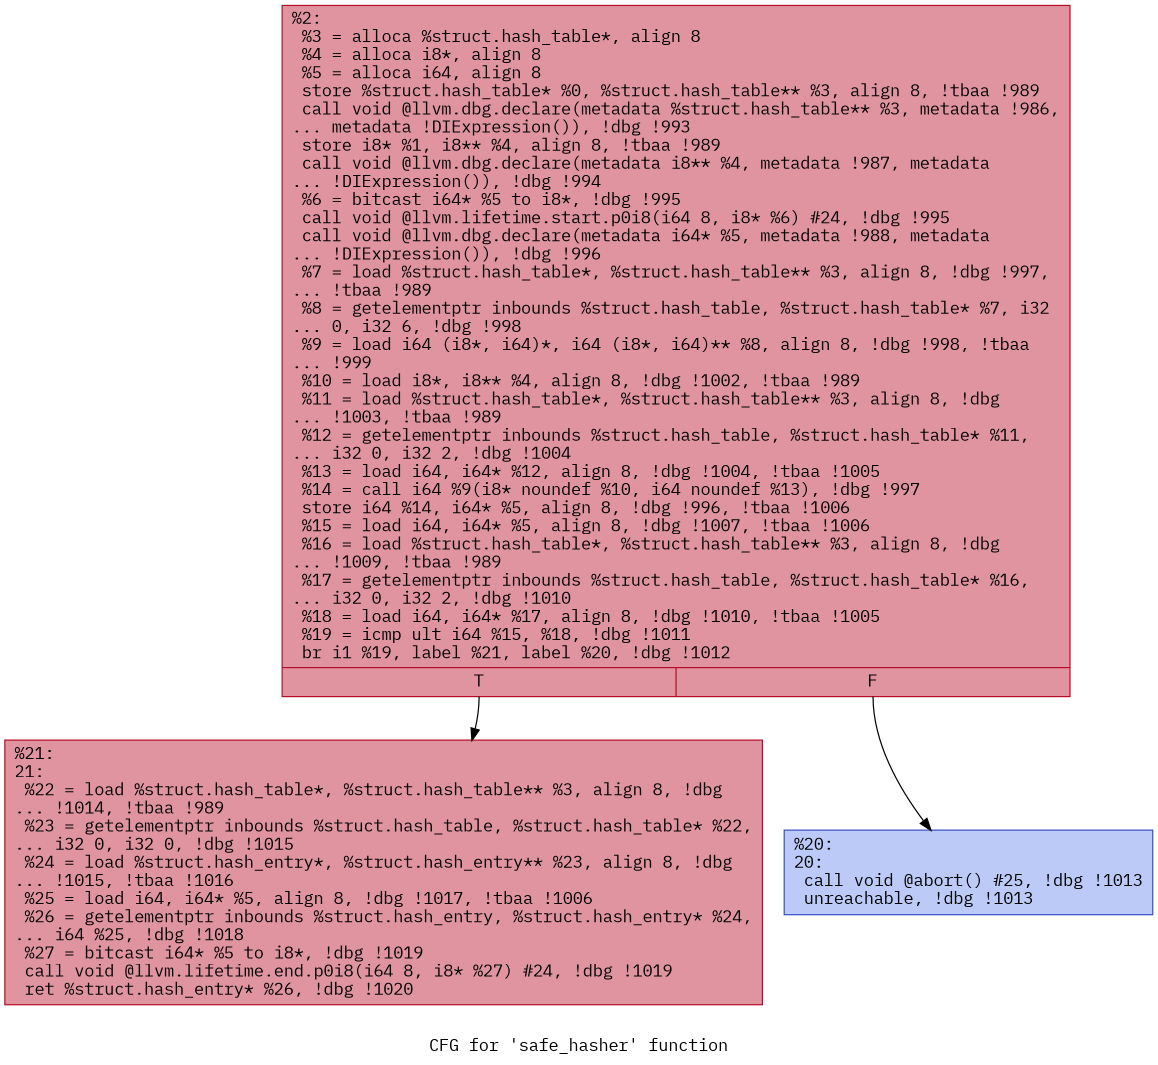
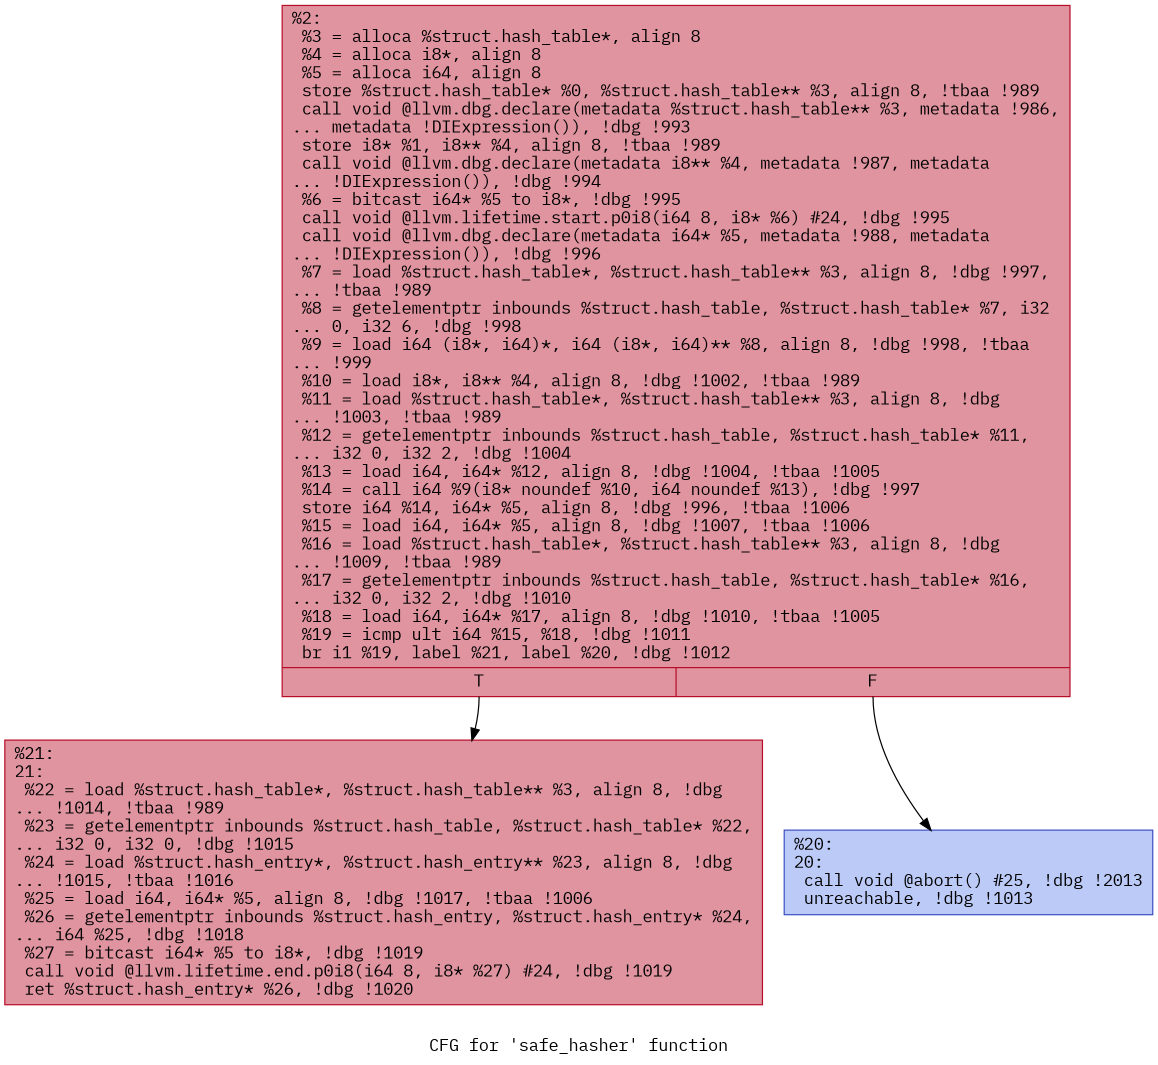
node "%20:": text "call void @abort() #25, !dbg !1013" -> "call void @abort() #25, !dbg !2013"
